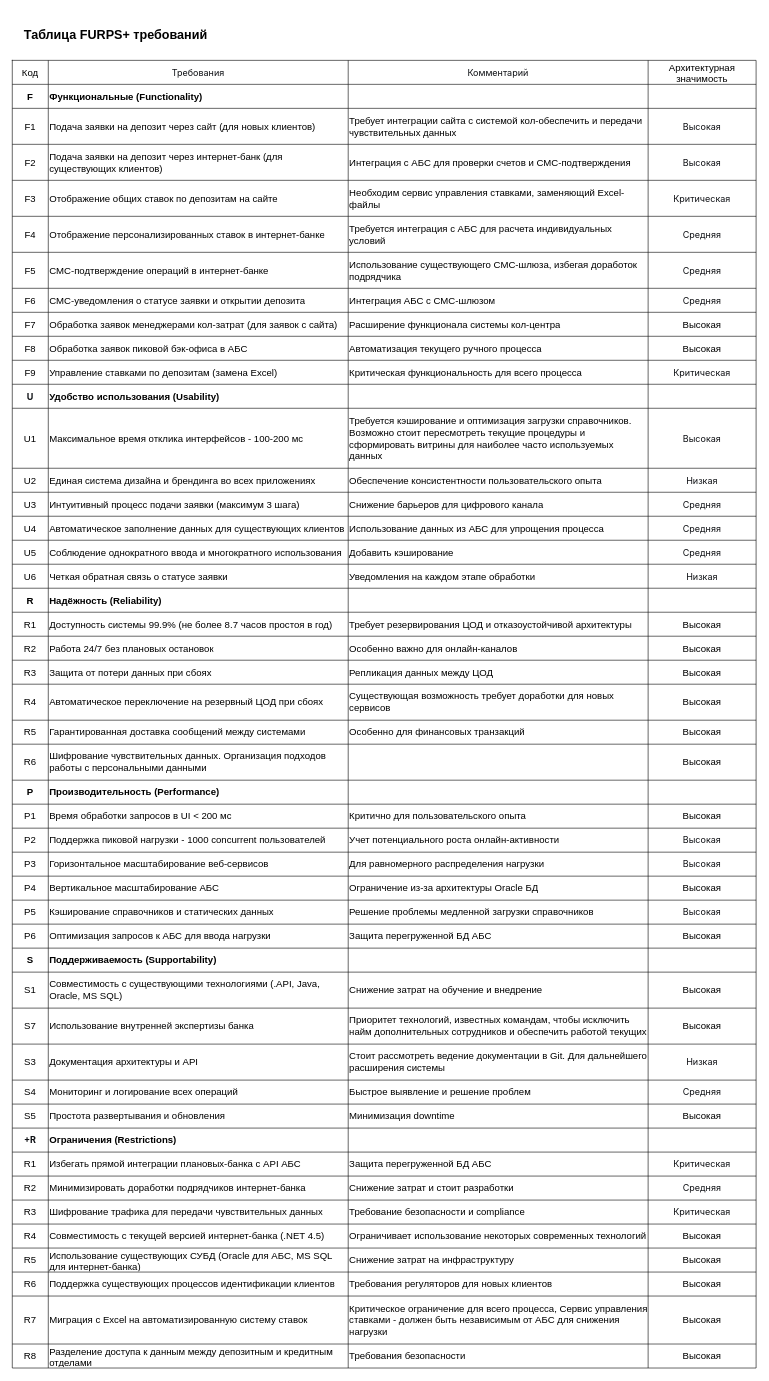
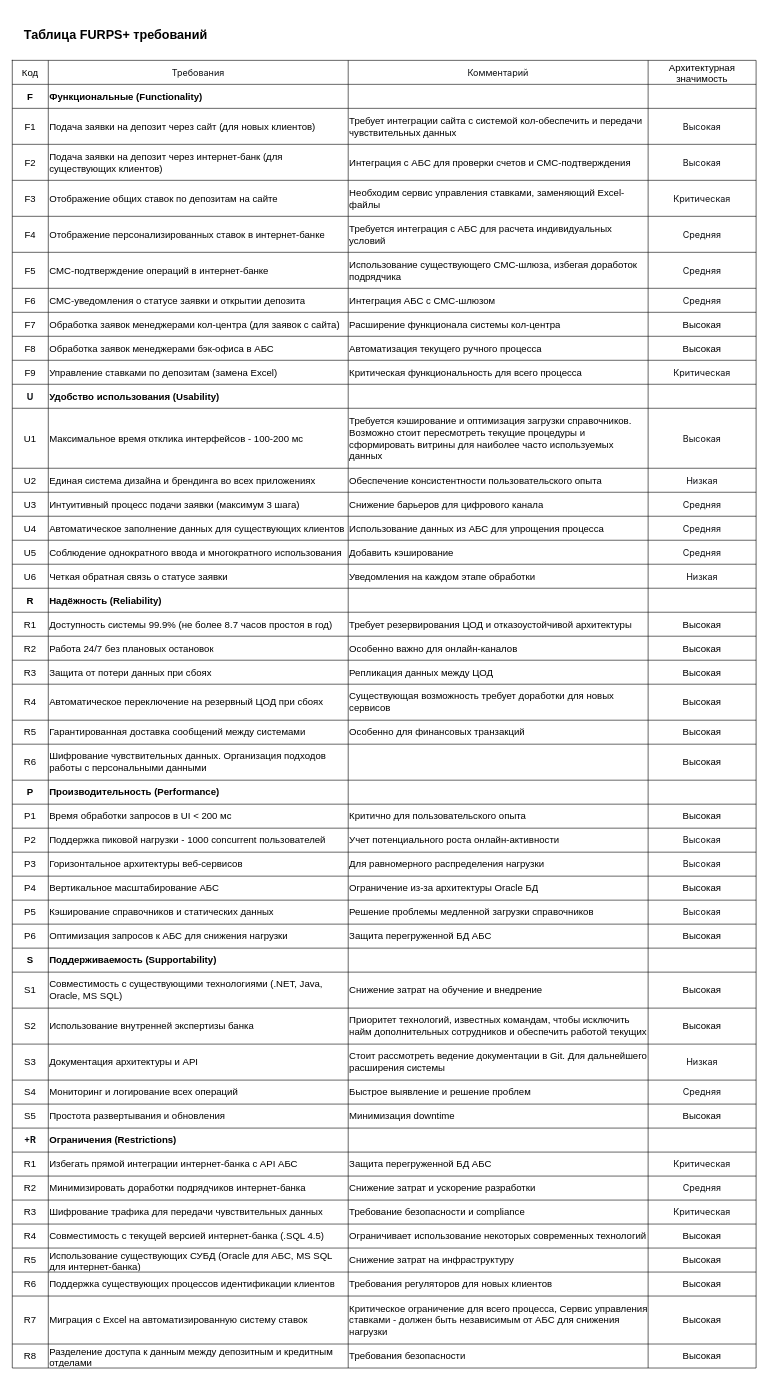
node "Обработка заявок менеджерами кол-затрат (для заявок с сайта)": label "Обработка заявок менеджерами кол-затрат (для заявок с сайта)" -> "Обработка заявок менеджерами кол-центра (для заявок с сайта)"
node "Обработка заявок пиковой бэк-офиса в АБС": label "Обработка заявок пиковой бэк-офиса в АБС" -> "Обработка заявок менеджерами бэк-офиса в АБС"
node "Горизонтальное масштабирование веб-сервисов": label "Горизонтальное масштабирование веб-сервисов" -> "Горизонтальное архитектуры веб-сервисов"
node "Оптимизация запросов к АБС для ввода нагрузки": label "Оптимизация запросов к АБС для ввода нагрузки" -> "Оптимизация запросов к АБС для снижения нагрузки"
node "Совместимость с существующими технологиями (.API, Java, Oracle, MS SQL)": label "Совместимость с существующими технологиями (.API, Java, Oracle, MS SQL)" -> "Совместимость с существующими технологиями (.NET, Java, Oracle, MS SQL)"
node "S7": label "S7" -> "S2"
node "Избегать прямой интеграции плановых-банка с API АБС": label "Избегать прямой интеграции плановых-банка с API АБС" -> "Избегать прямой интеграции интернет-банка с API АБС"
node "Снижение затрат и стоит разработки": label "Снижение затрат и стоит разработки" -> "Снижение затрат и ускорение разработки"
node "Совместимость с текущей версией интернет-банка (.NET 4.5)": label "Совместимость с текущей версией интернет-банка (.NET 4.5)" -> "Совместимость с текущей версией интернет-банка (.SQL 4.5)"
